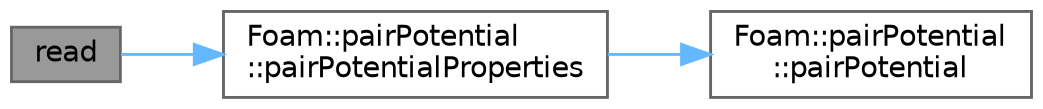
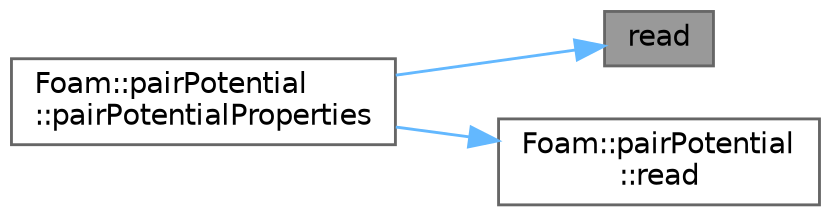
edge "read" -> "Foam::pairPotential ::pairPotentialProperties": reversed
node "Foam::pairPotential ::pairPotential": label "Foam::pairPotential ::pairPotential" -> "Foam::pairPotential ::read"
